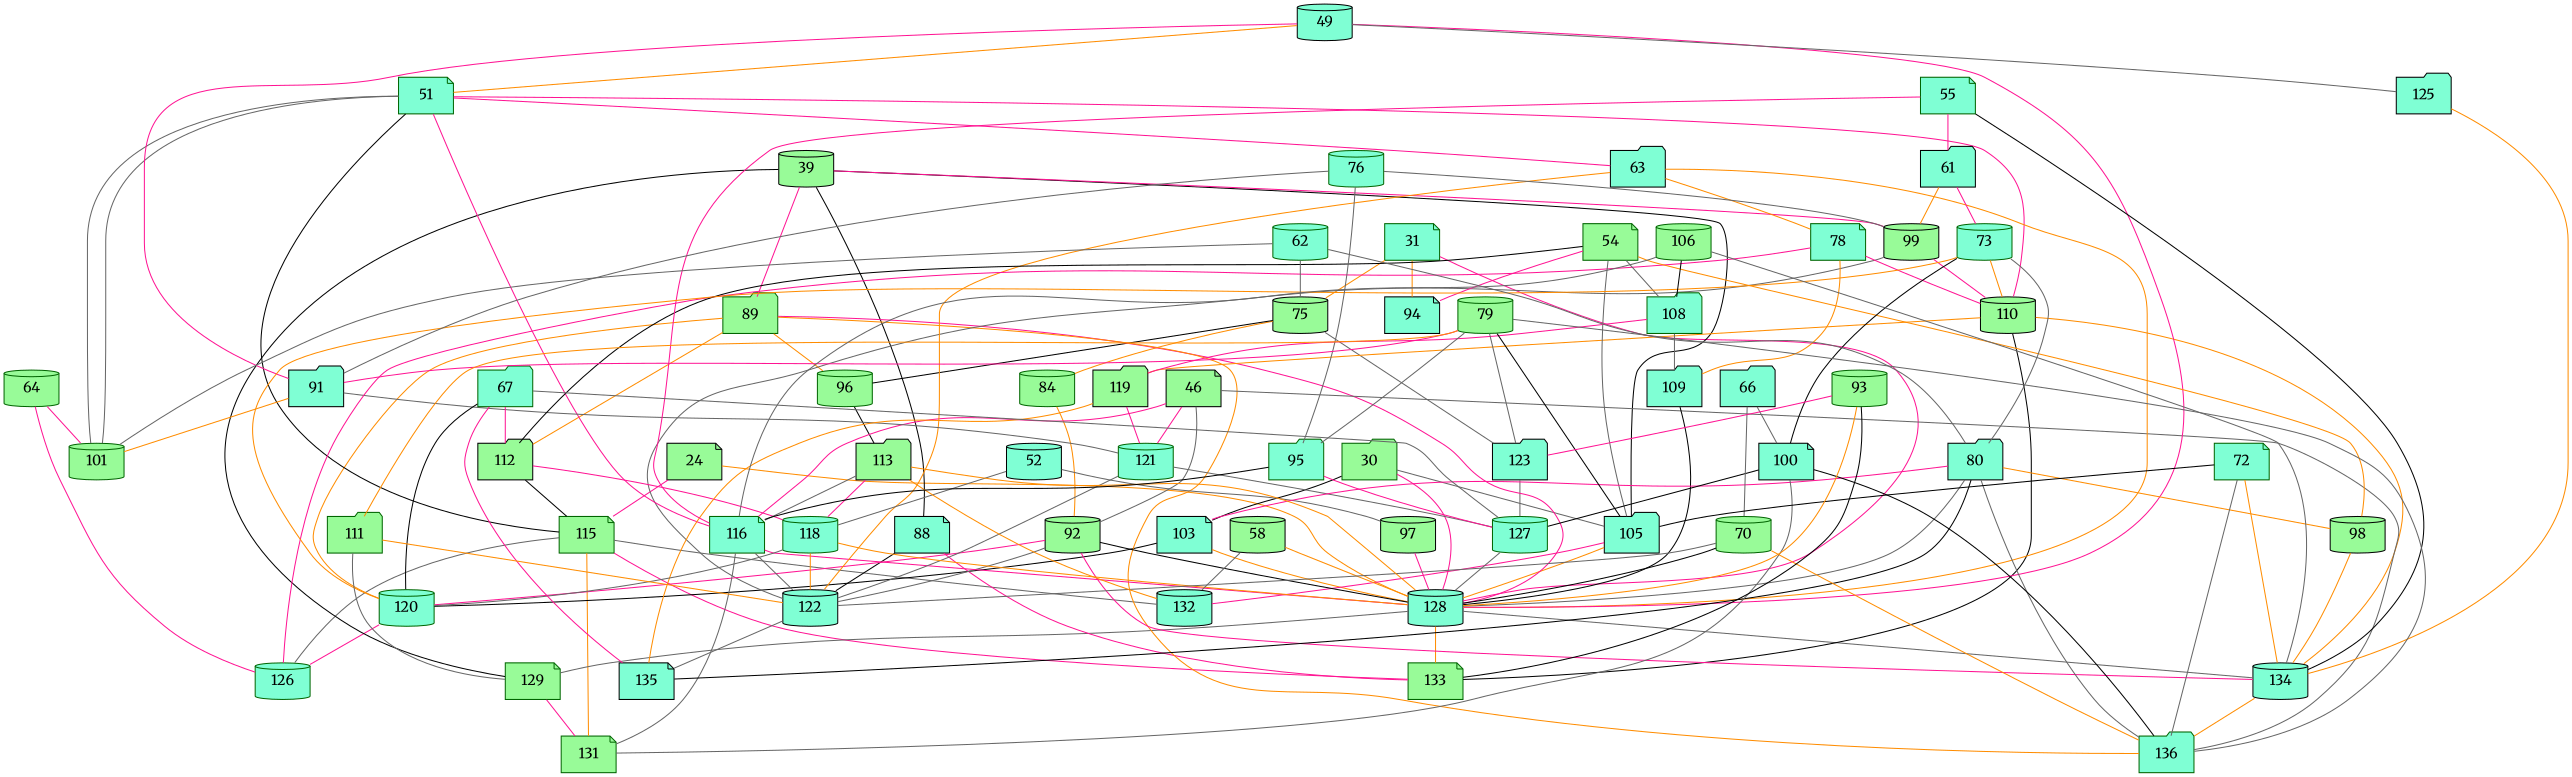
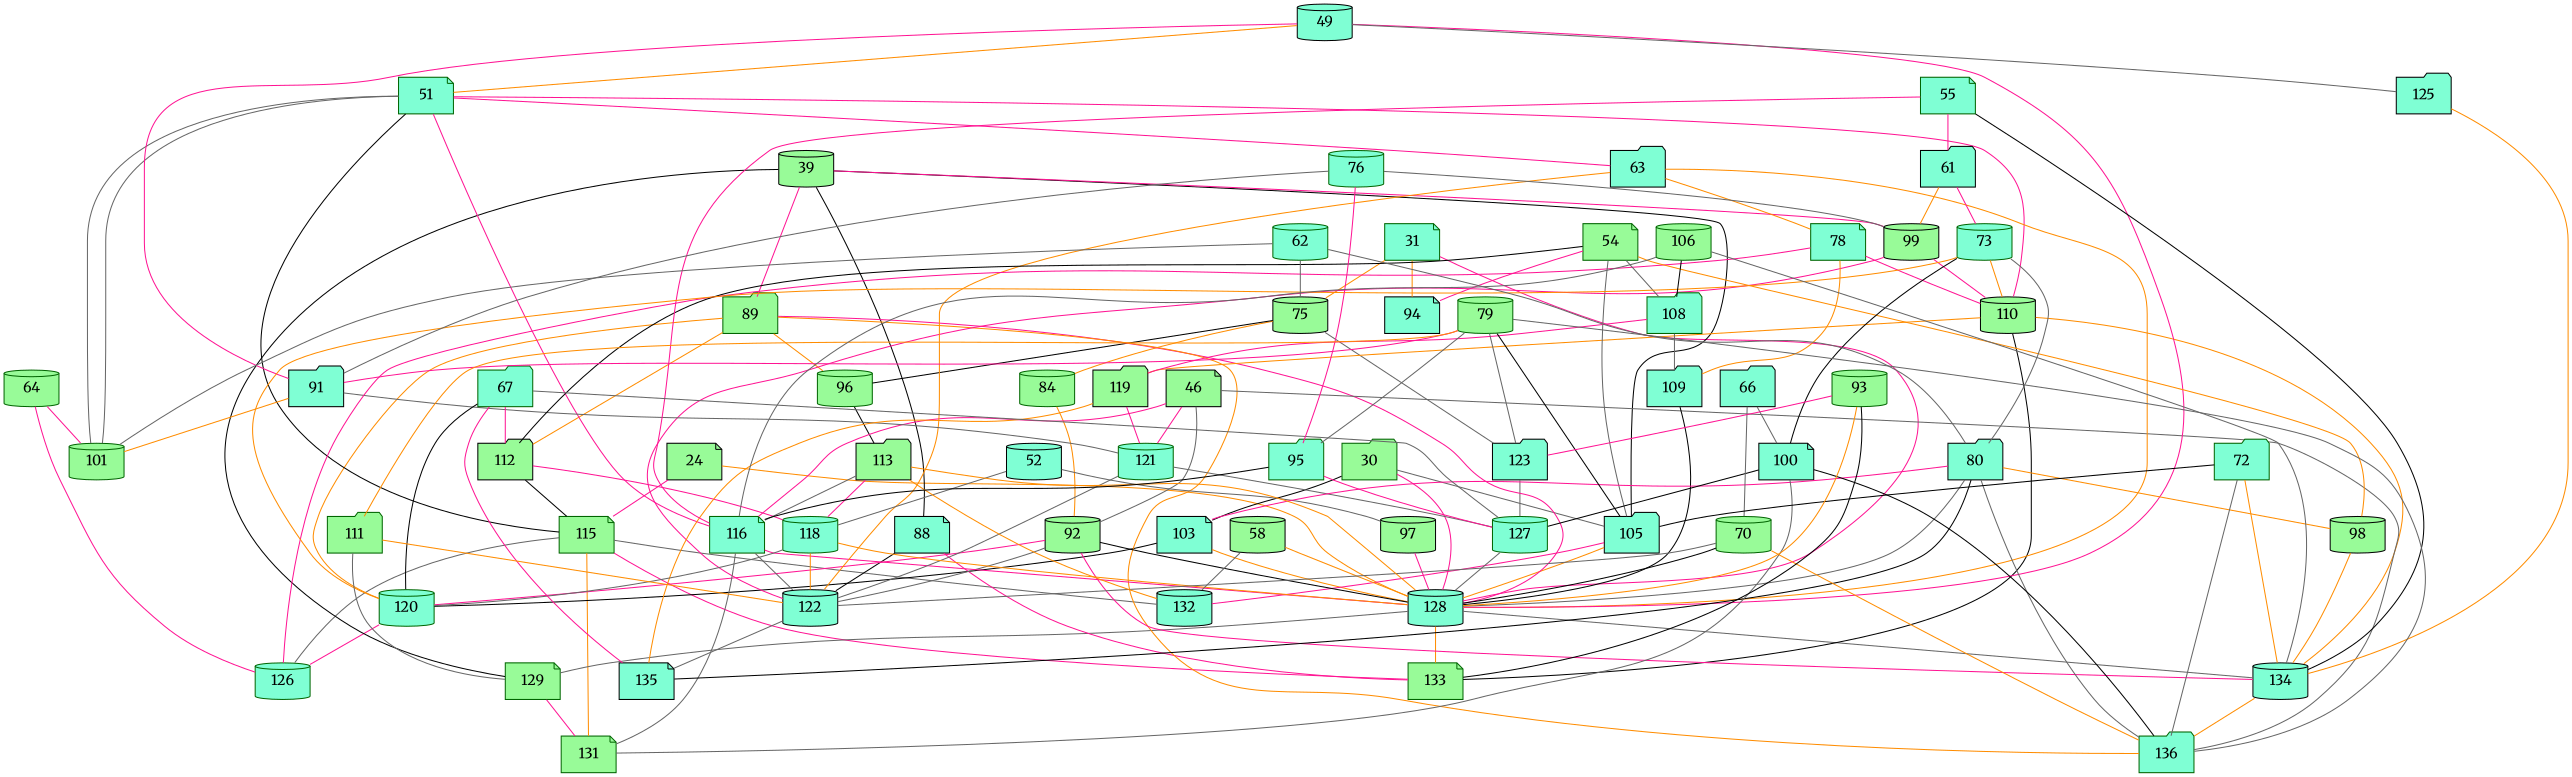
edge "99" -- "122": color gray40 -> deeppink
edge "76" -- "95": color gray40 -> deeppink
node "72": shape note -> folder
